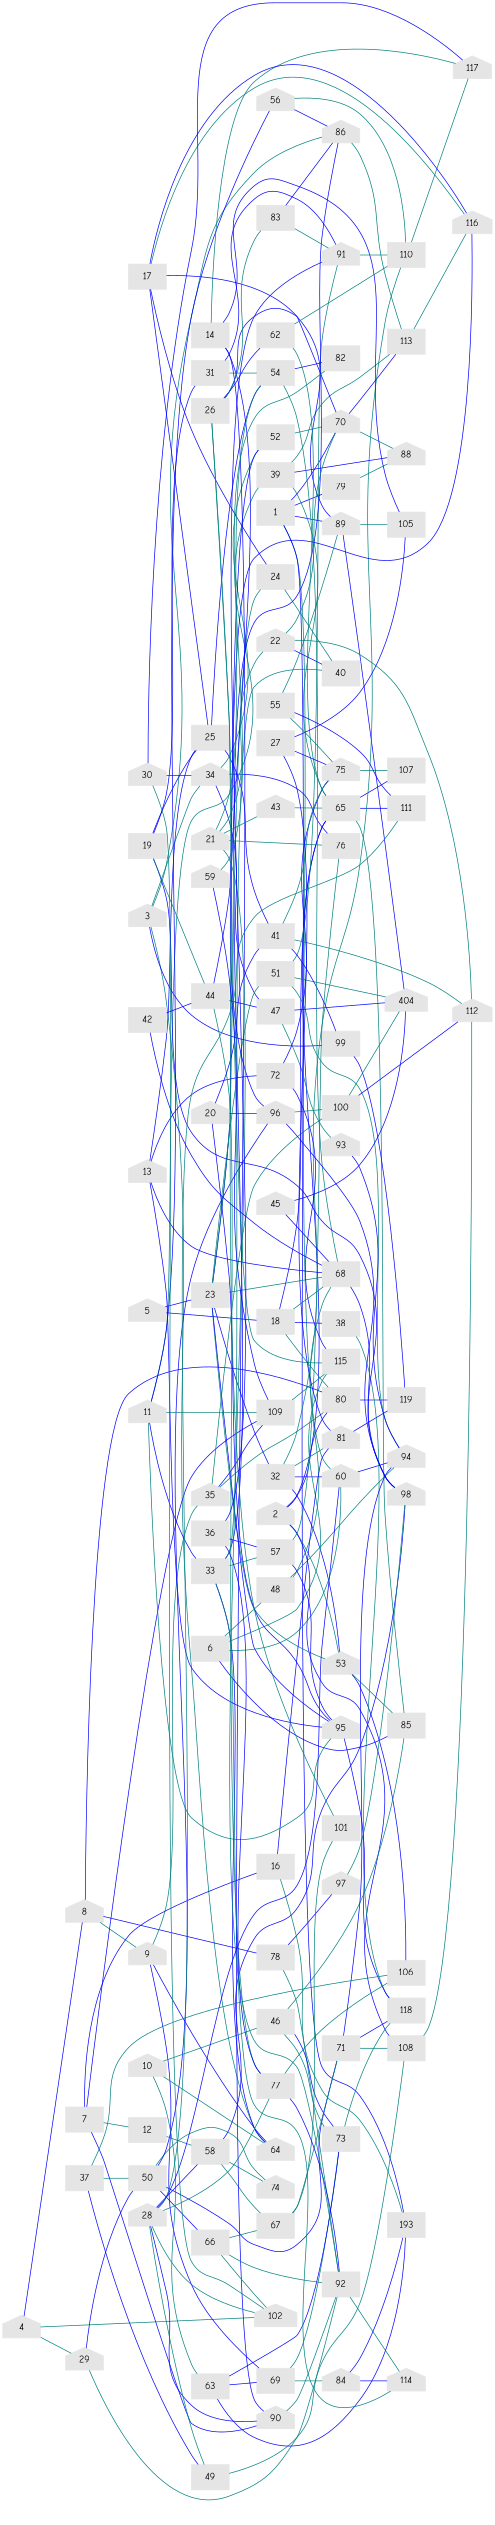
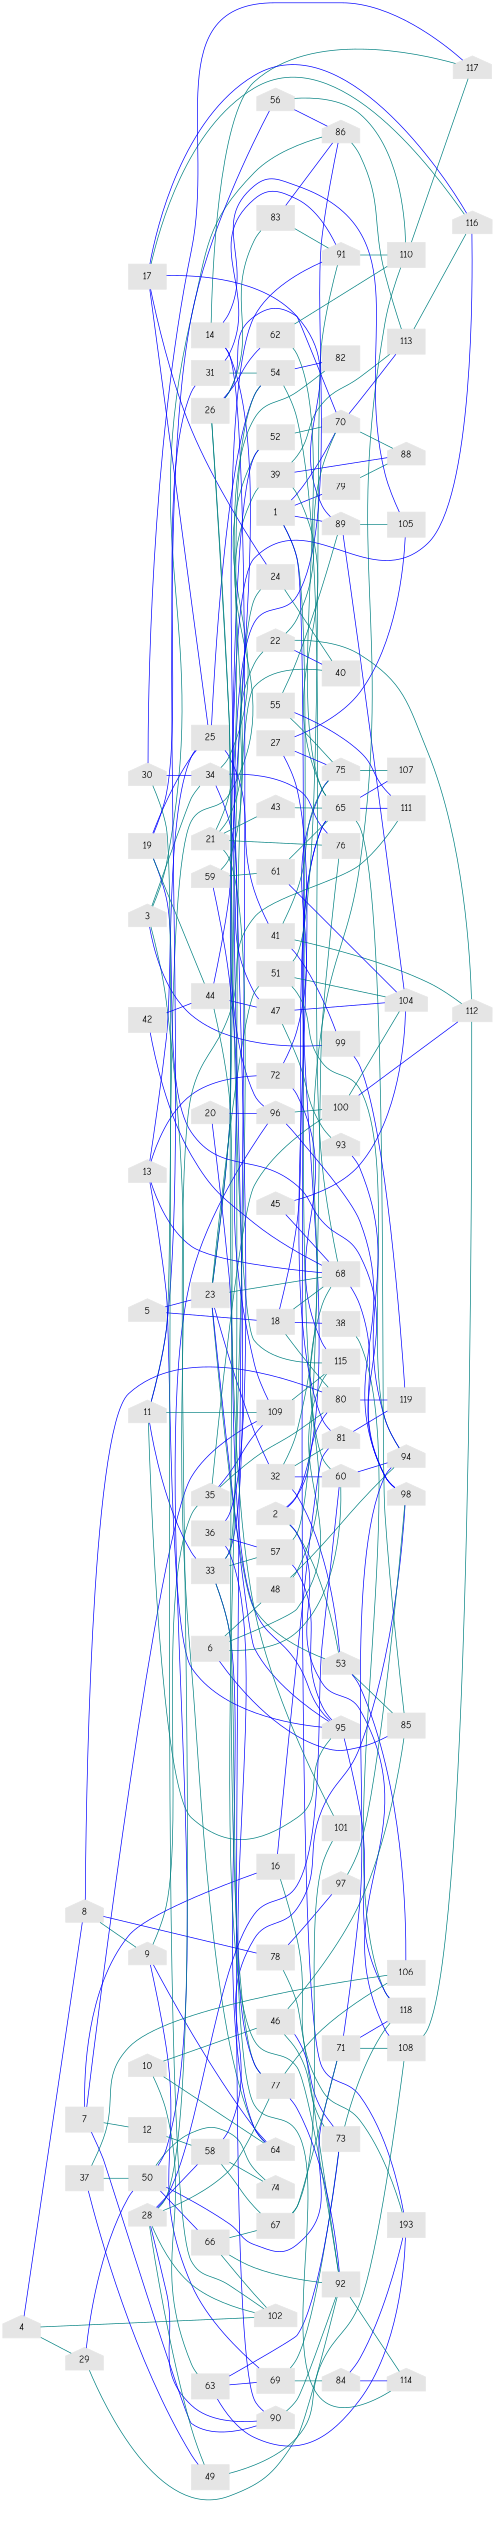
node "61": added
node "404": label "404" -> "104"
edge "41" -- "20": removed
